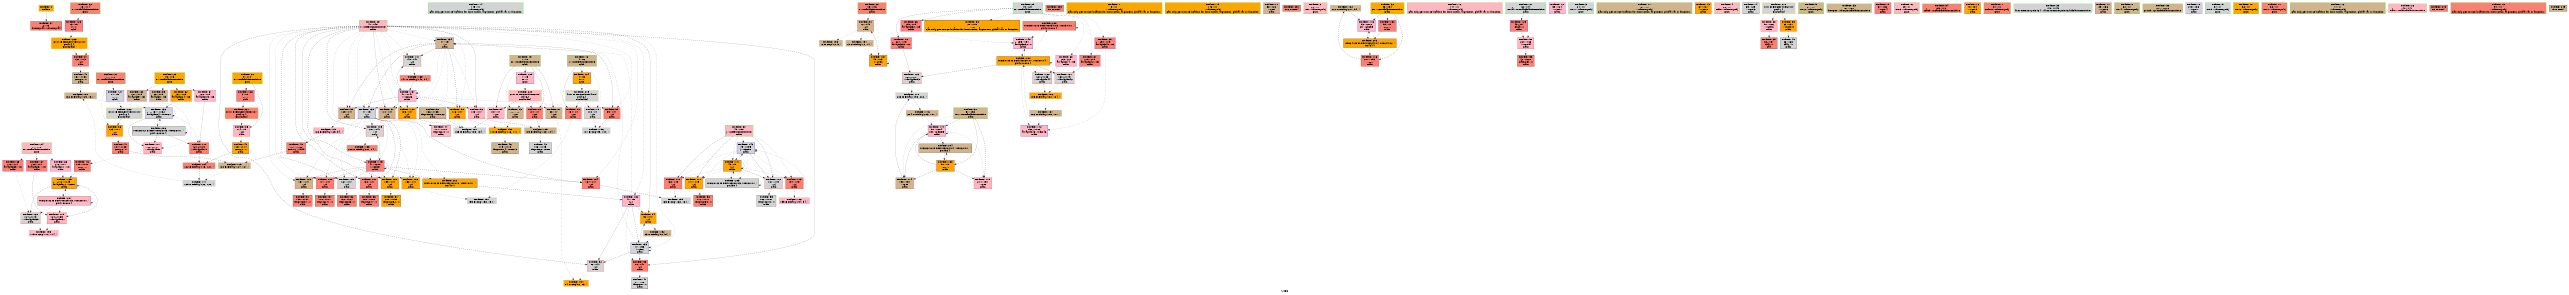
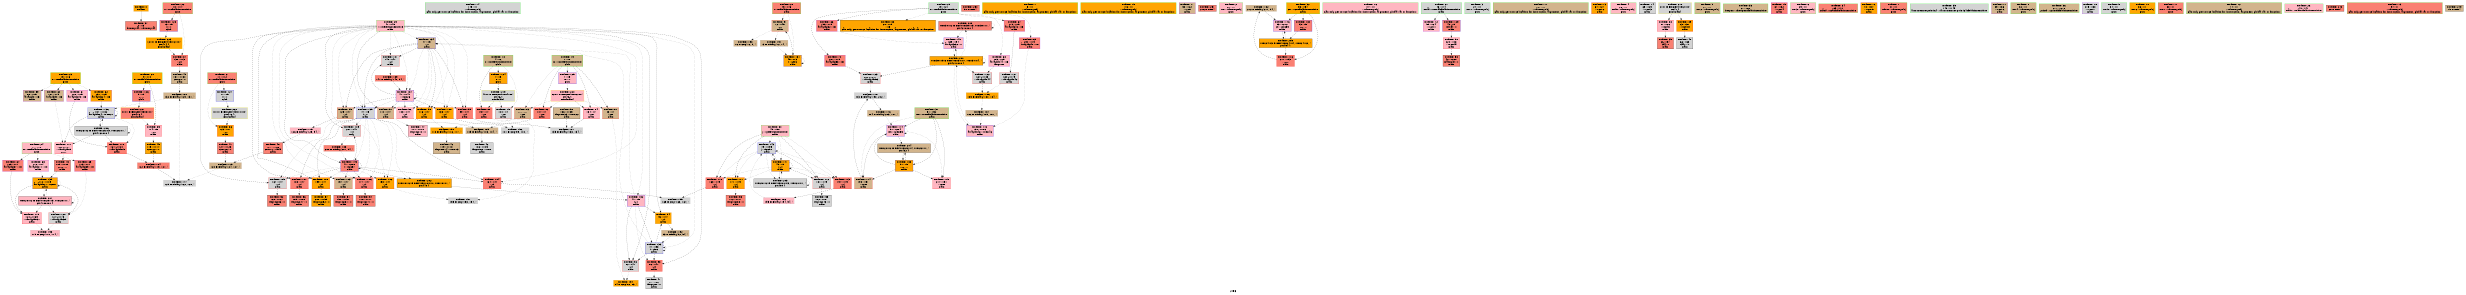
edge "NodeID: 27" -> "NodeID: 90": now "NodeID: 27" -> "NodeID: 72"
edge "NodeID: 29" -> "NodeID: 96": removed
node "NodeID: 39": text "call" -> "main"
node "NodeID: 68": text "main" -> "idxprom"
edge "NodeID: 200" -> "NodeID: 121": removed
node "NodeID: 117": text "main" -> "conv"
